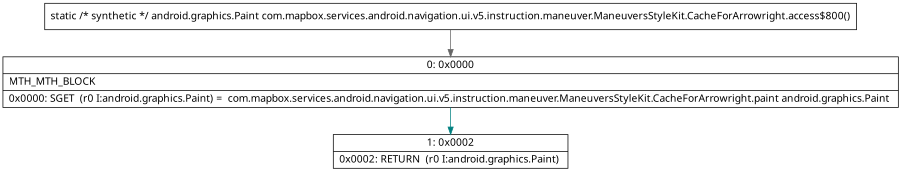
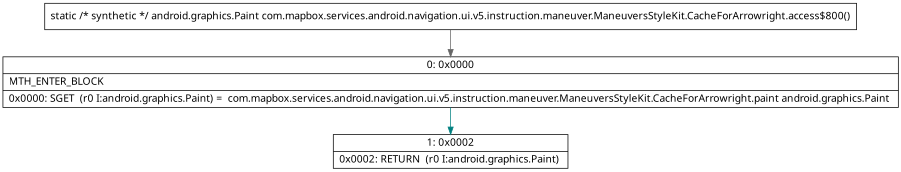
node "0: 0x0000": text "MTH_MTH_BLOCK" -> "MTH_ENTER_BLOCK"
